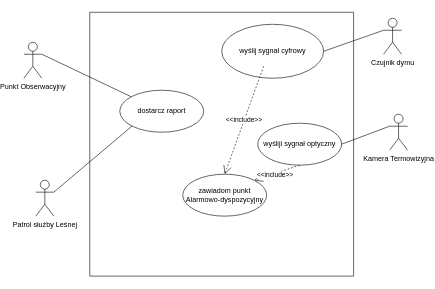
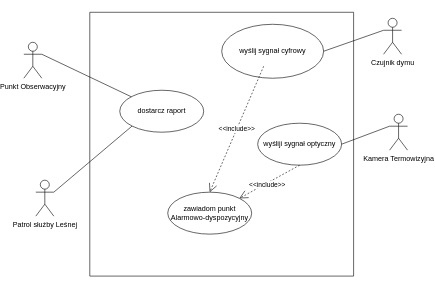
node "zawiadom punkt Alarmowo-dyspozycyjny": moved (225, 195) -> (210, 213)
